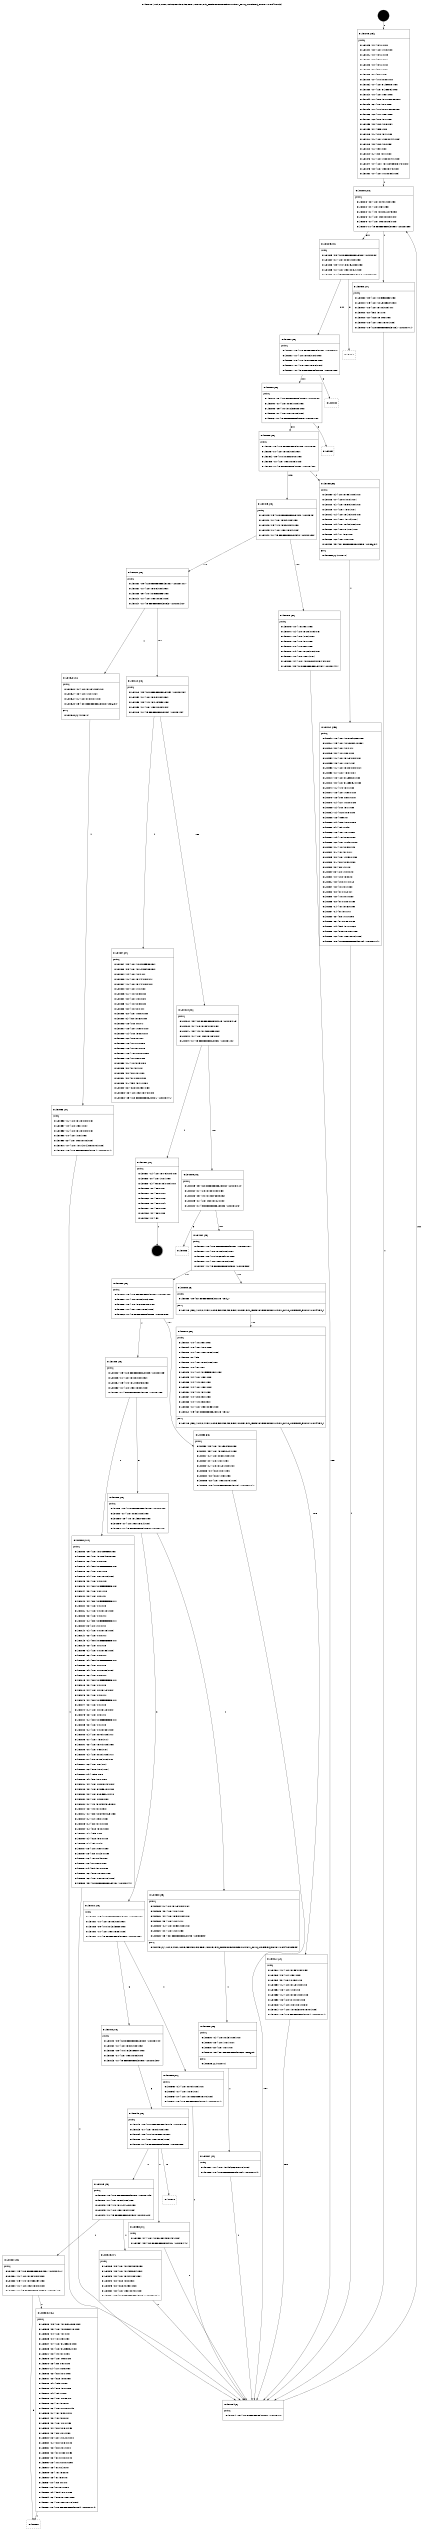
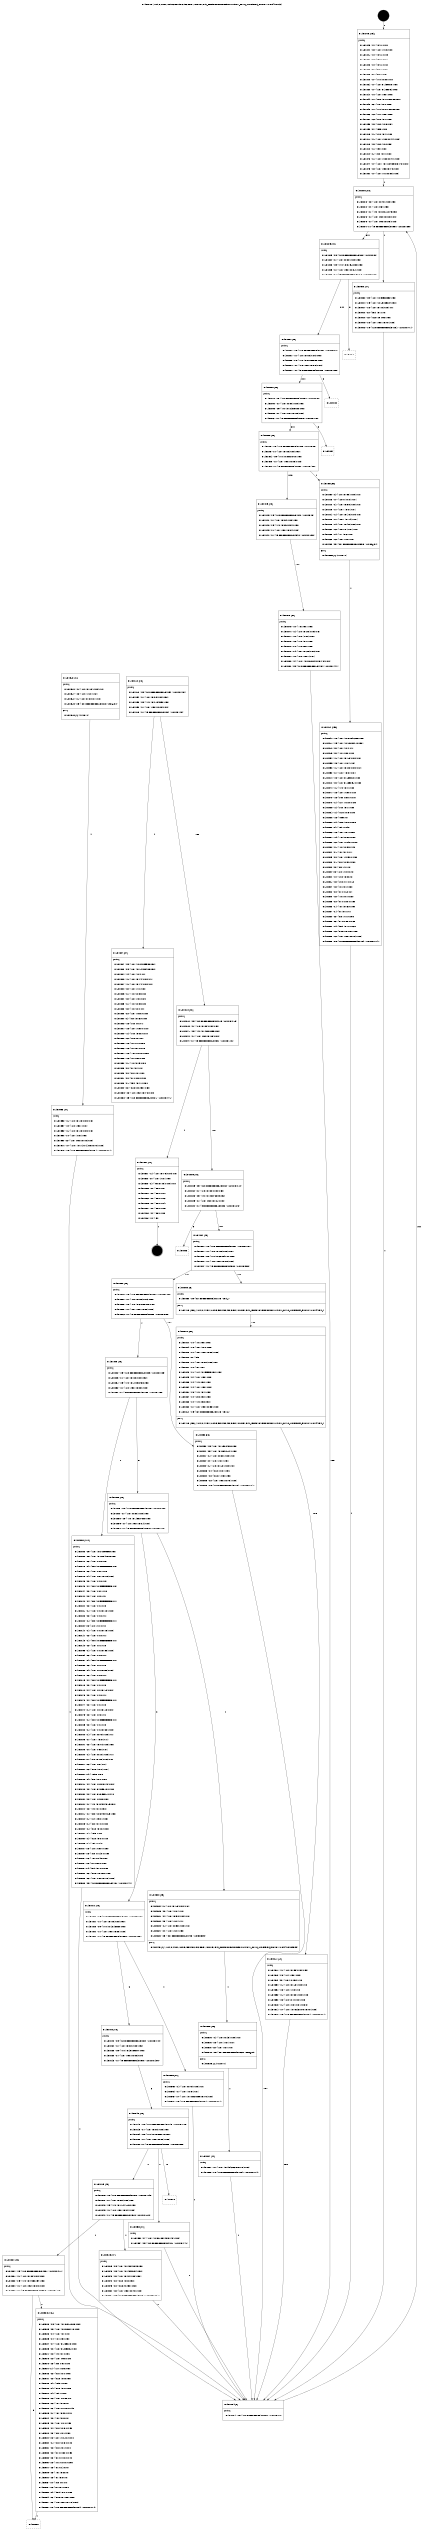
node "0x401b31 [28]": removed
